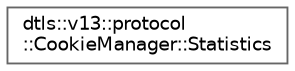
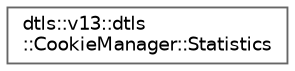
node "dtls::v13::protocol ::CookieManager::Statistics": label "dtls::v13::protocol ::CookieManager::Statistics" -> "dtls::v13::dtls ::CookieManager::Statistics"
